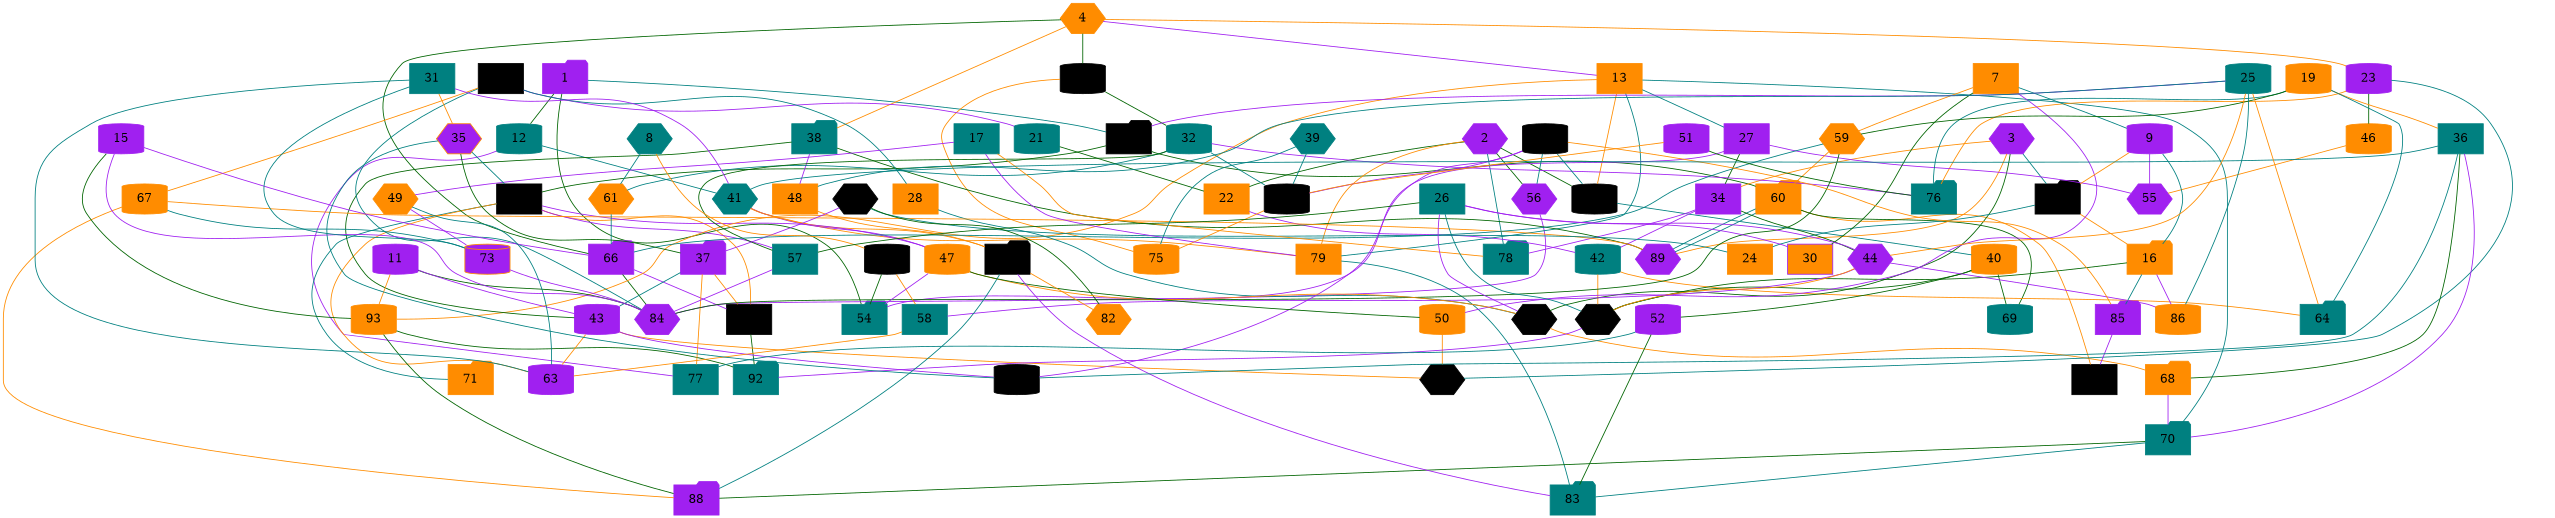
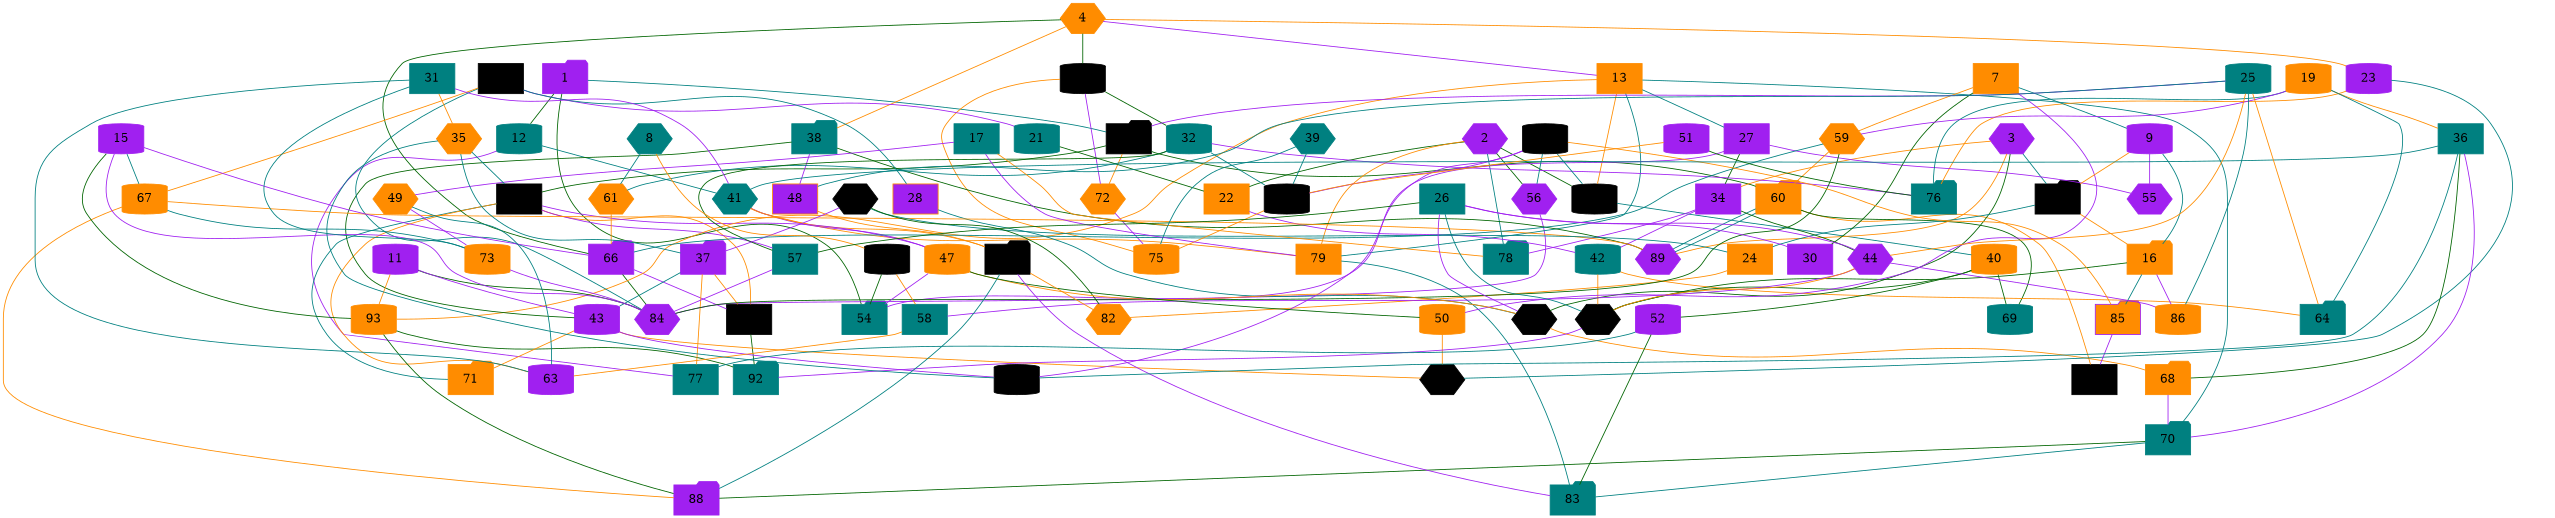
edge "19" -- "59": color darkgreen -> purple
node "35": fillcolor purple -> darkorange
node "46": removed
edge "15" -- "67": added
node "48": fillcolor darkorange -> purple
node "28": fillcolor darkorange -> purple
node "72": added
edge "61" -- "66": color teal -> darkorange
edge "35" -- "37": color darkgreen -> teal
node "73": fillcolor purple -> darkorange
node "30": fillcolor darkorange -> purple
edge "24" -- "82": added
node "85": fillcolor purple -> darkorange
edge "43" -- "63": now "43" -- "71"
